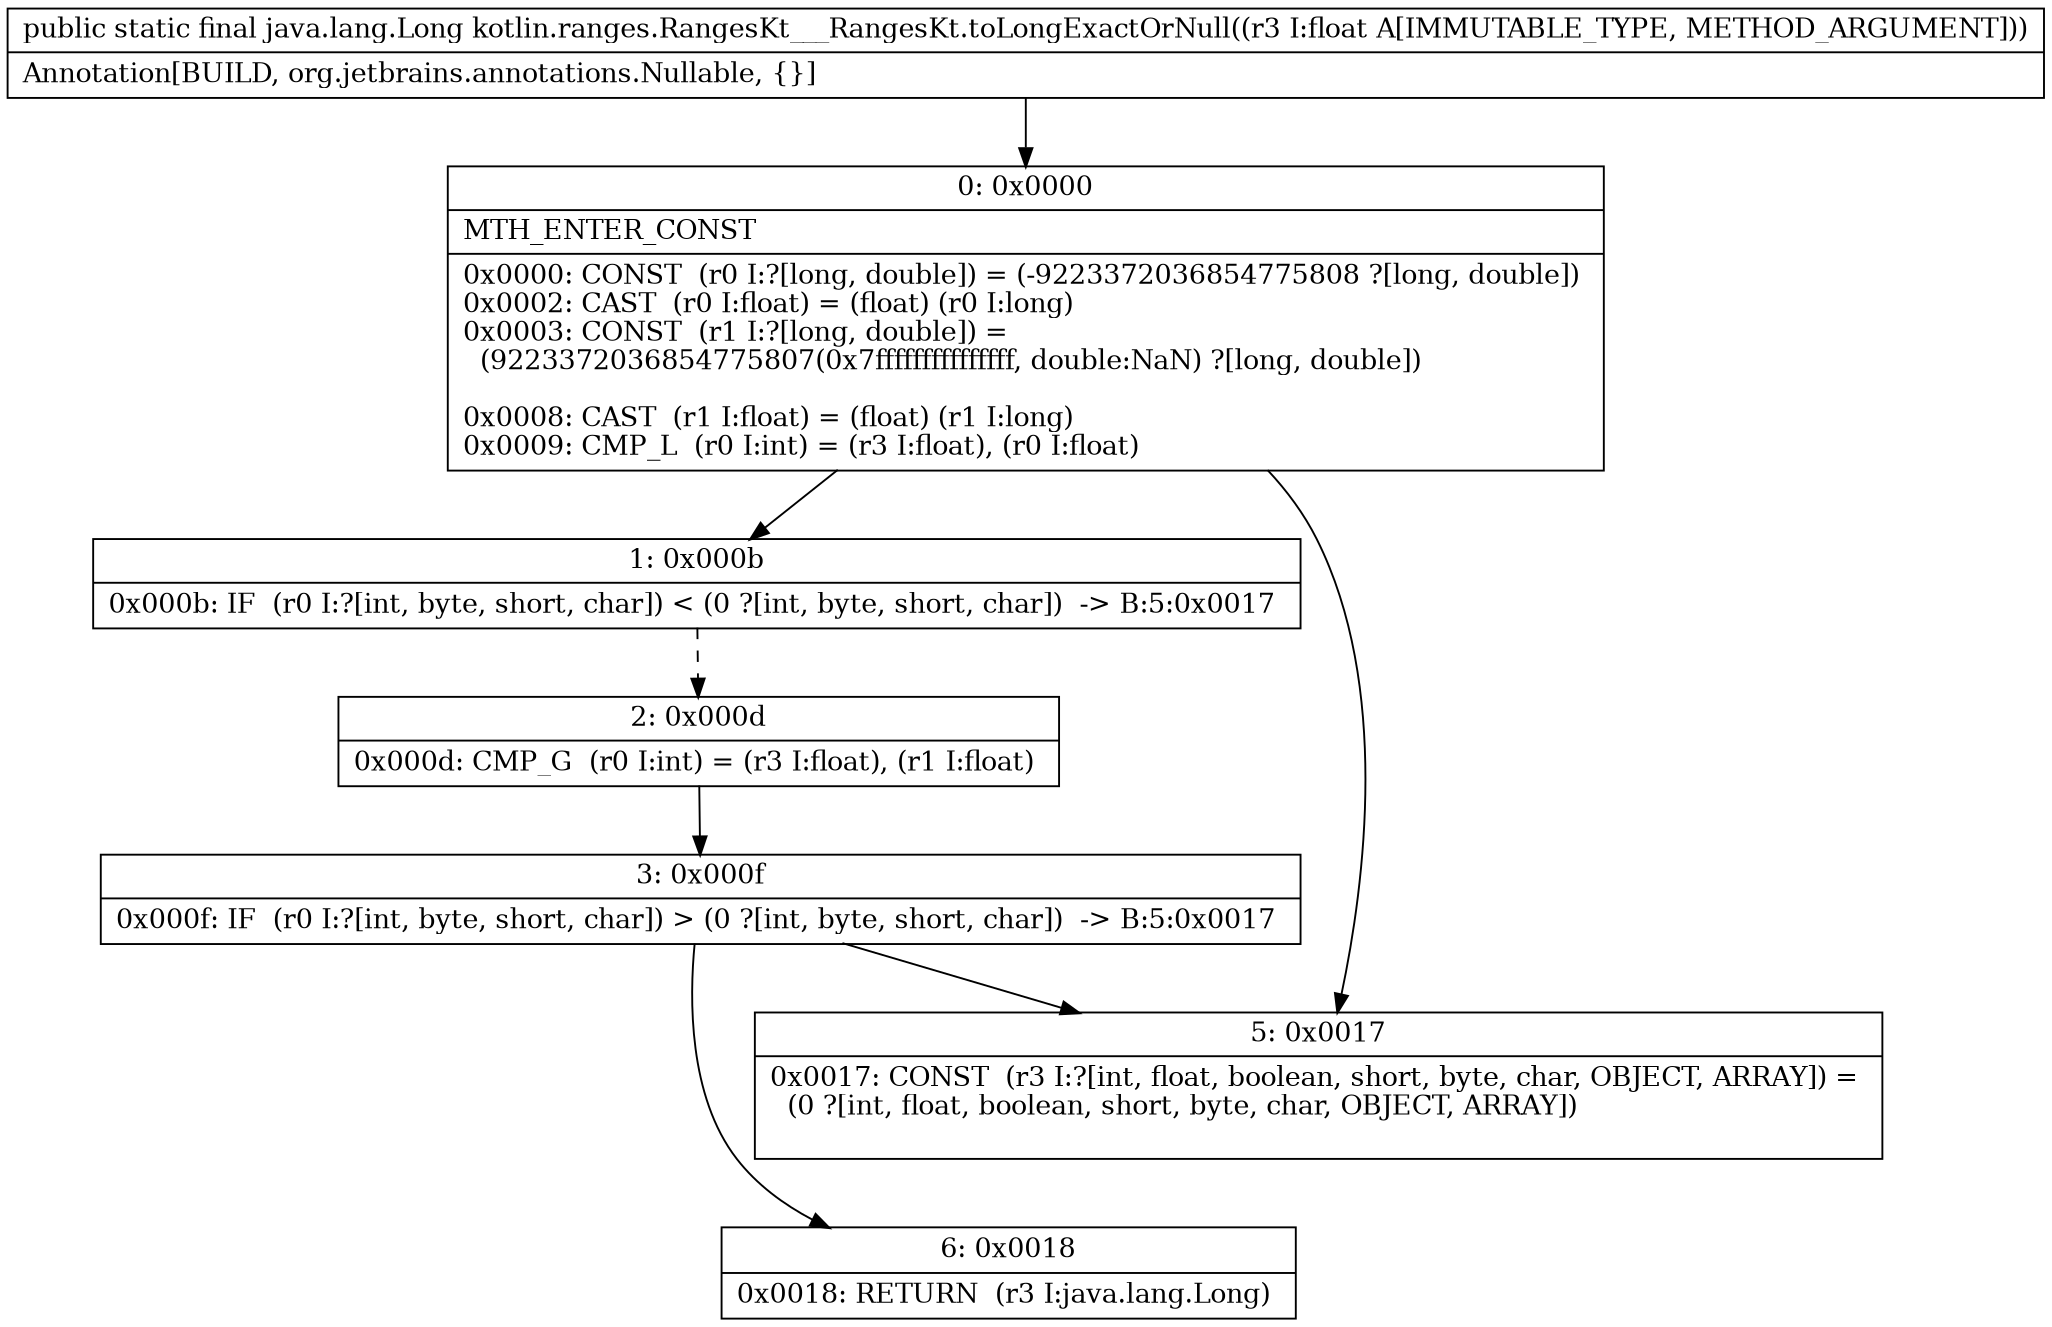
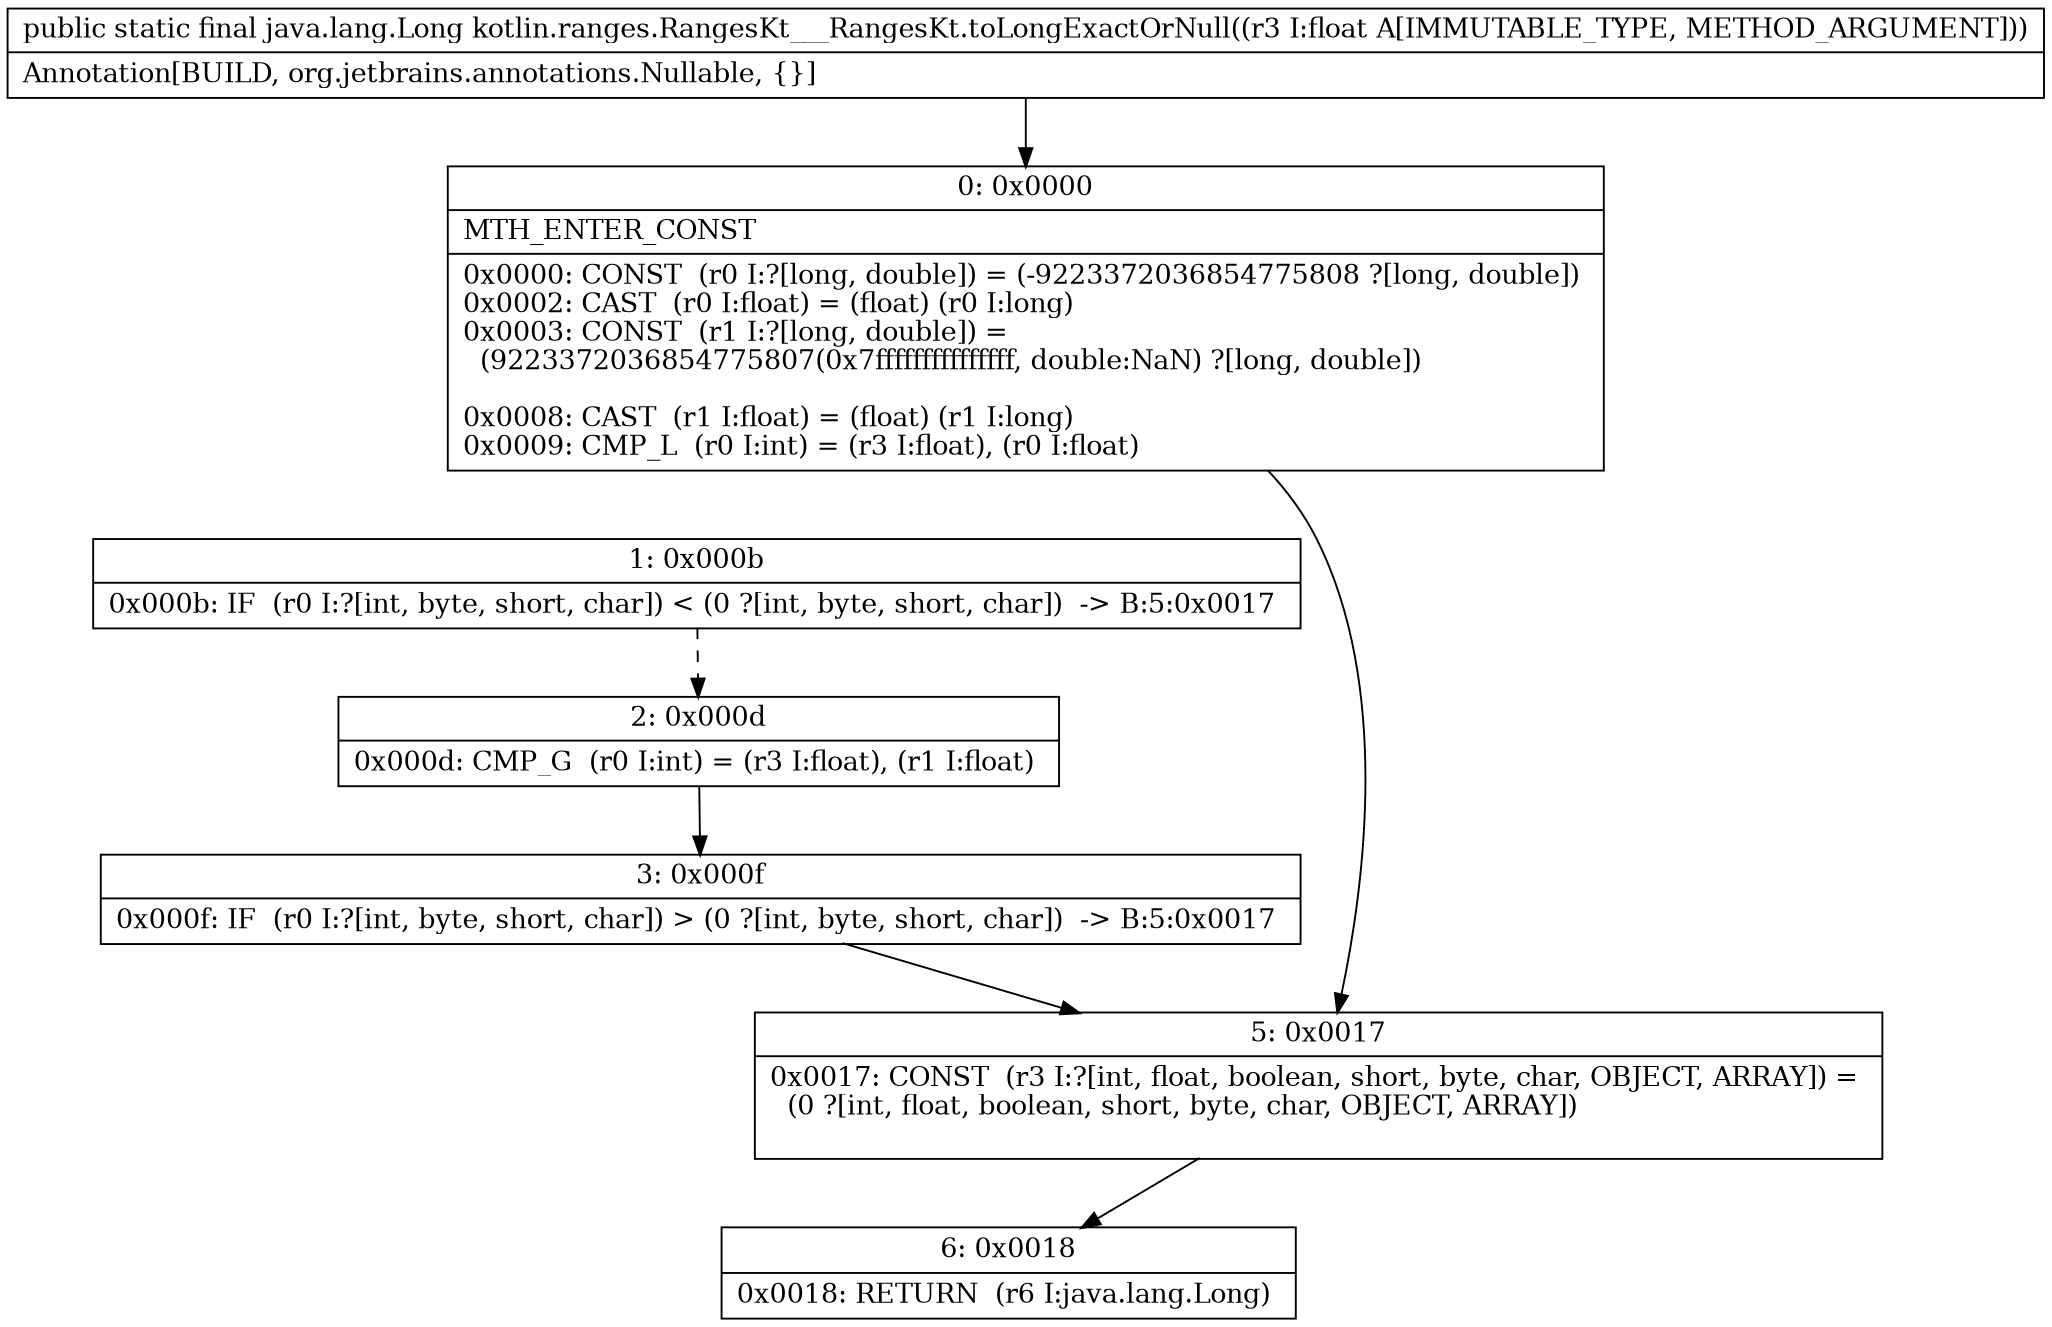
edge "0: 0x0000" -> "1: 0x000b": removed
edge "3: 0x000f" -> "6: 0x0018": now "5: 0x0017" -> "6: 0x0018"
node "6: 0x0018": text "0x0018: RETURN  (r3 I:java.lang.Long)" -> "0x0018: RETURN  (r6 I:java.lang.Long)"
